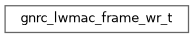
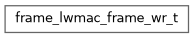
node "gnrc_lwmac_frame_wr_t": label "gnrc_lwmac_frame_wr_t" -> "frame_lwmac_frame_wr_t"
